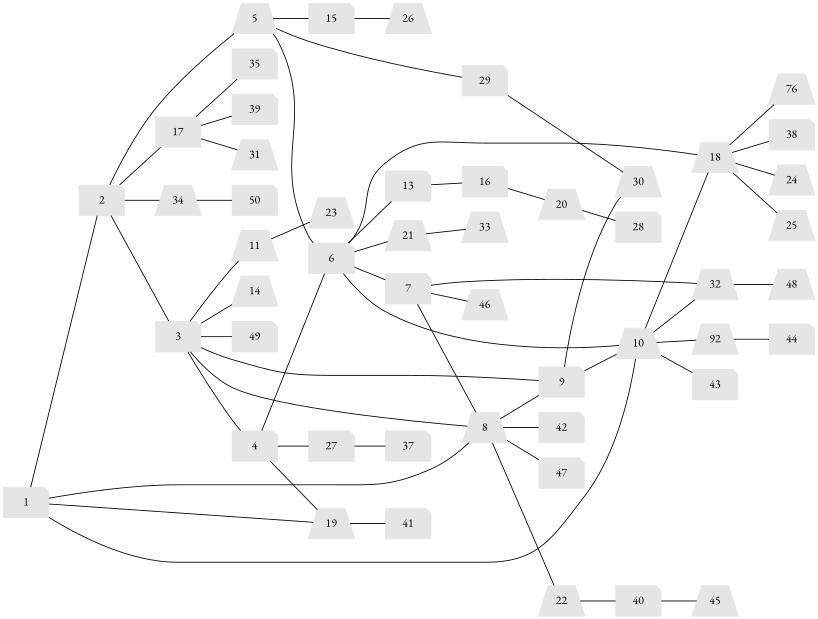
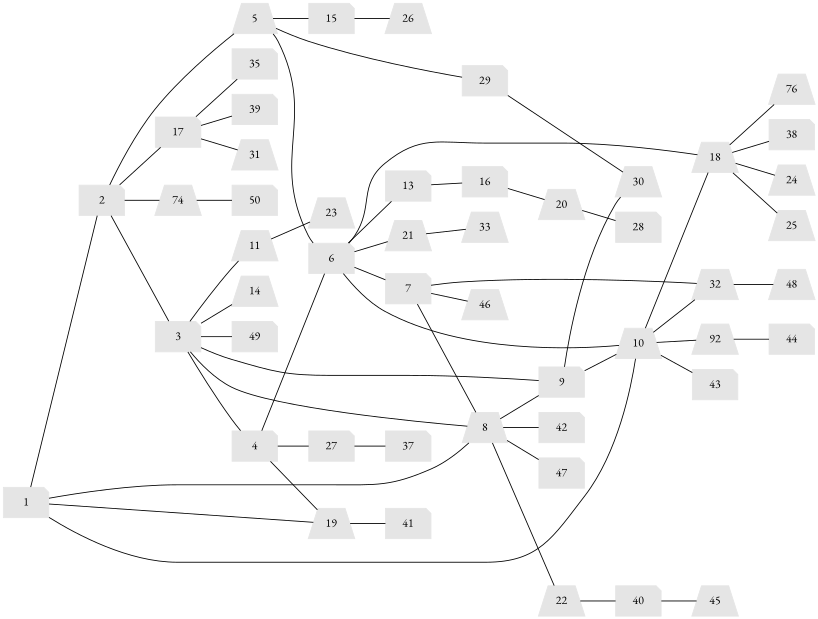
node "34": label "34" -> "74"
